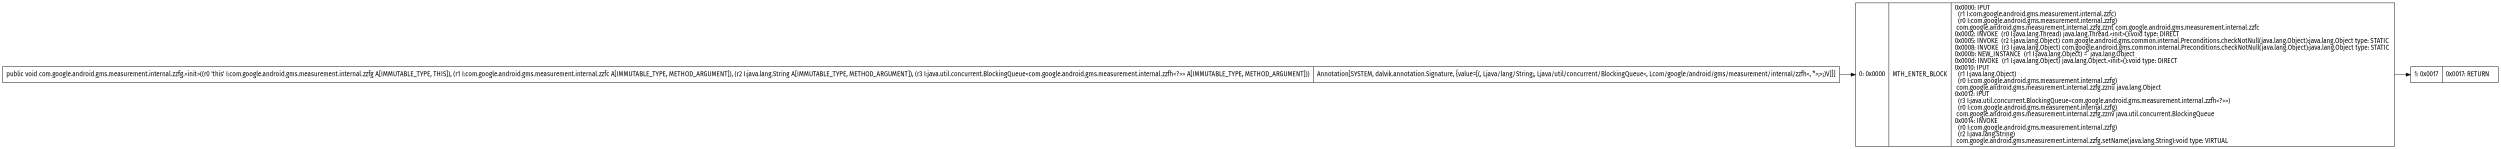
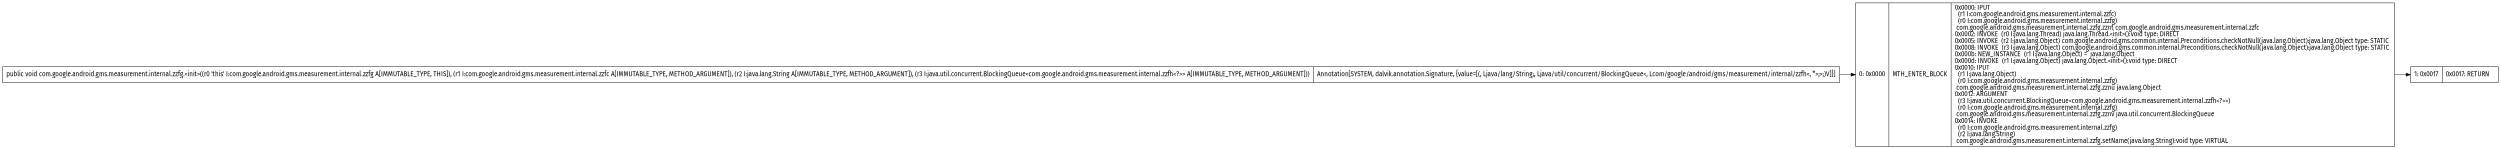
node "0: 0x0000": text "0x0012: IPUT" -> "0x0012: ARGUMENT"
